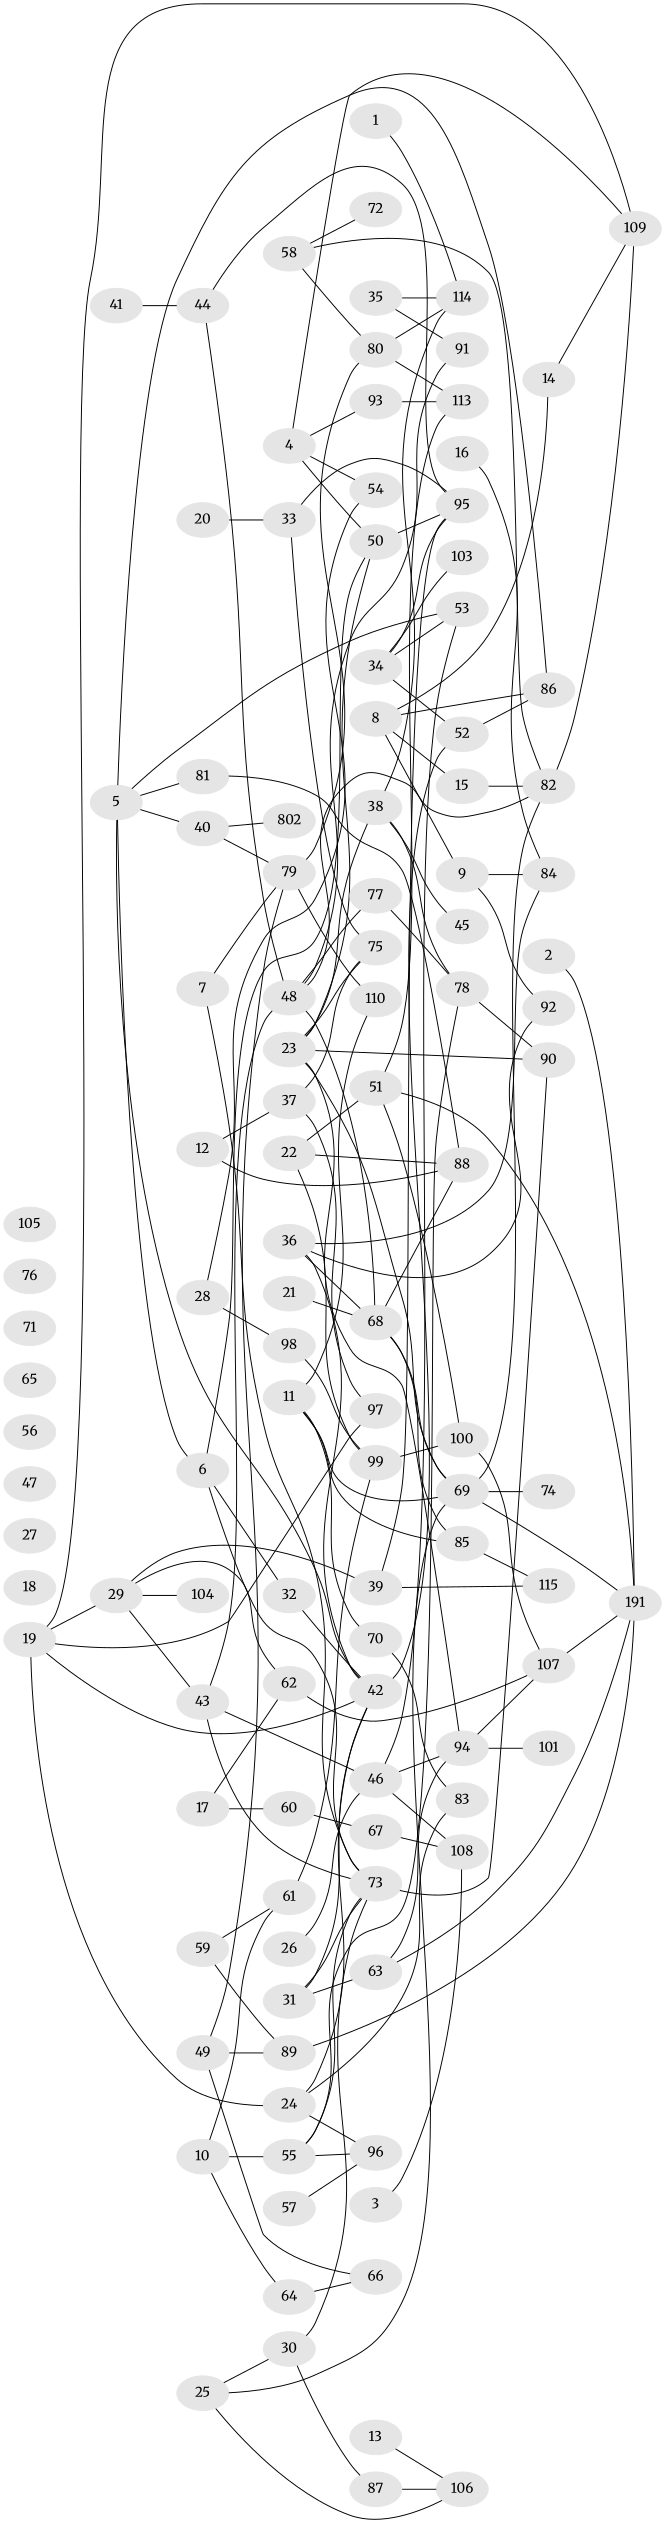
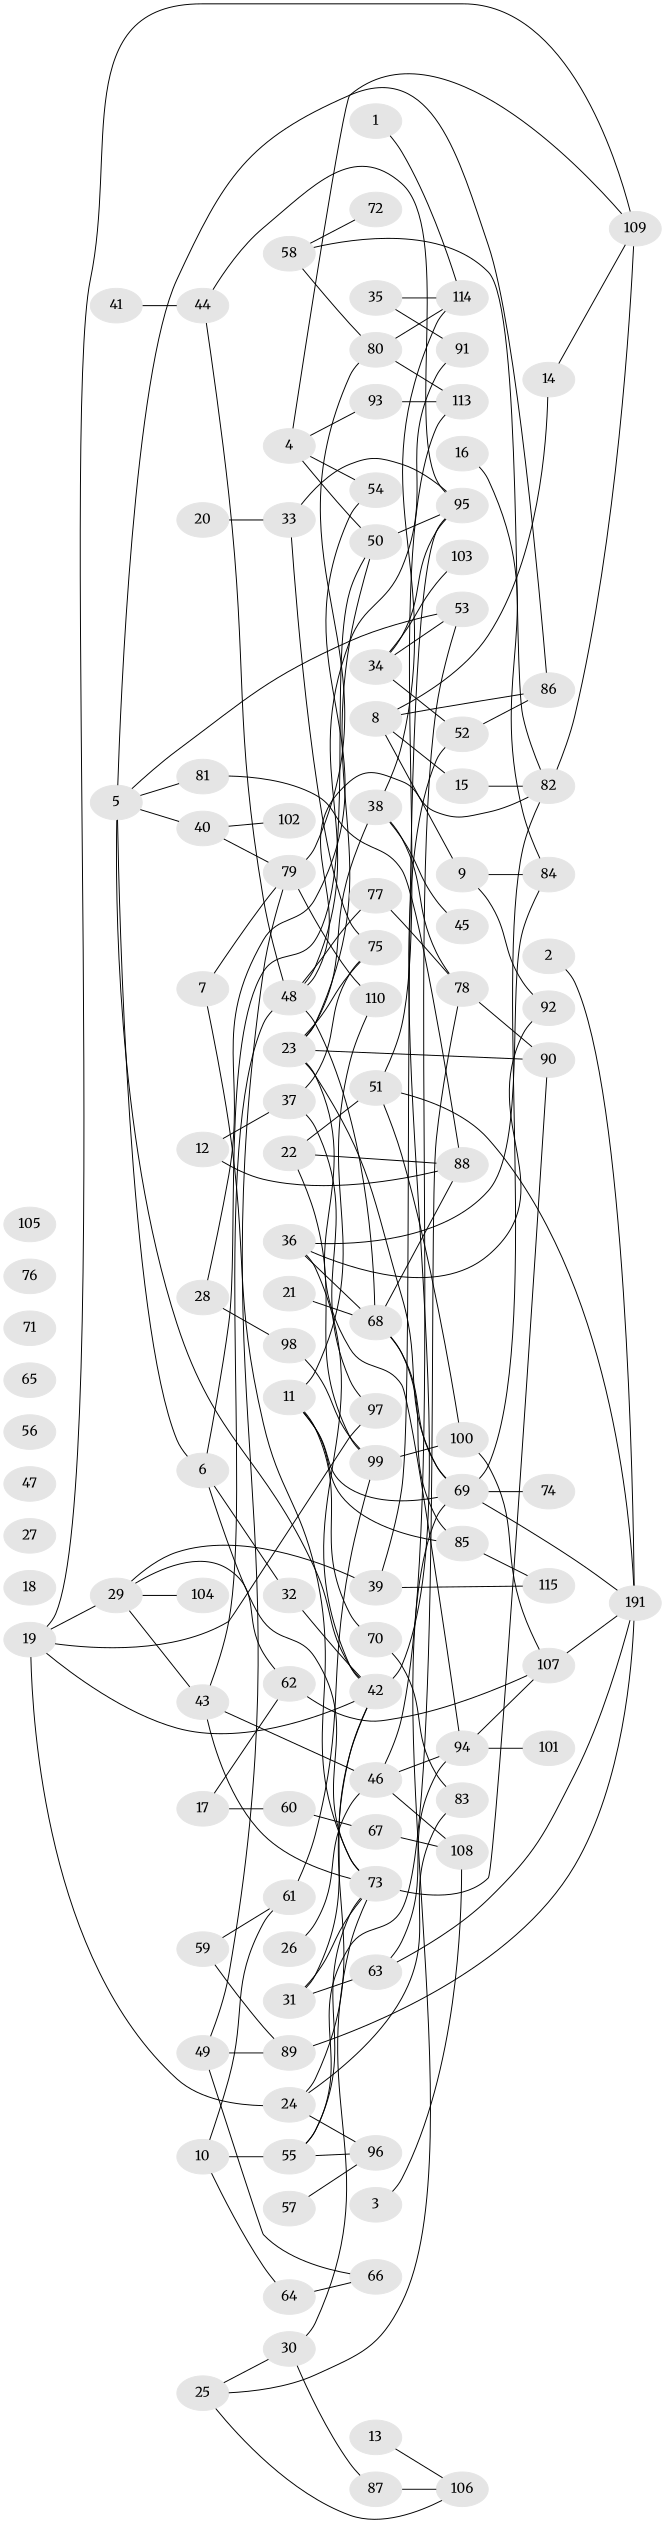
node "802": label "802" -> "102"
